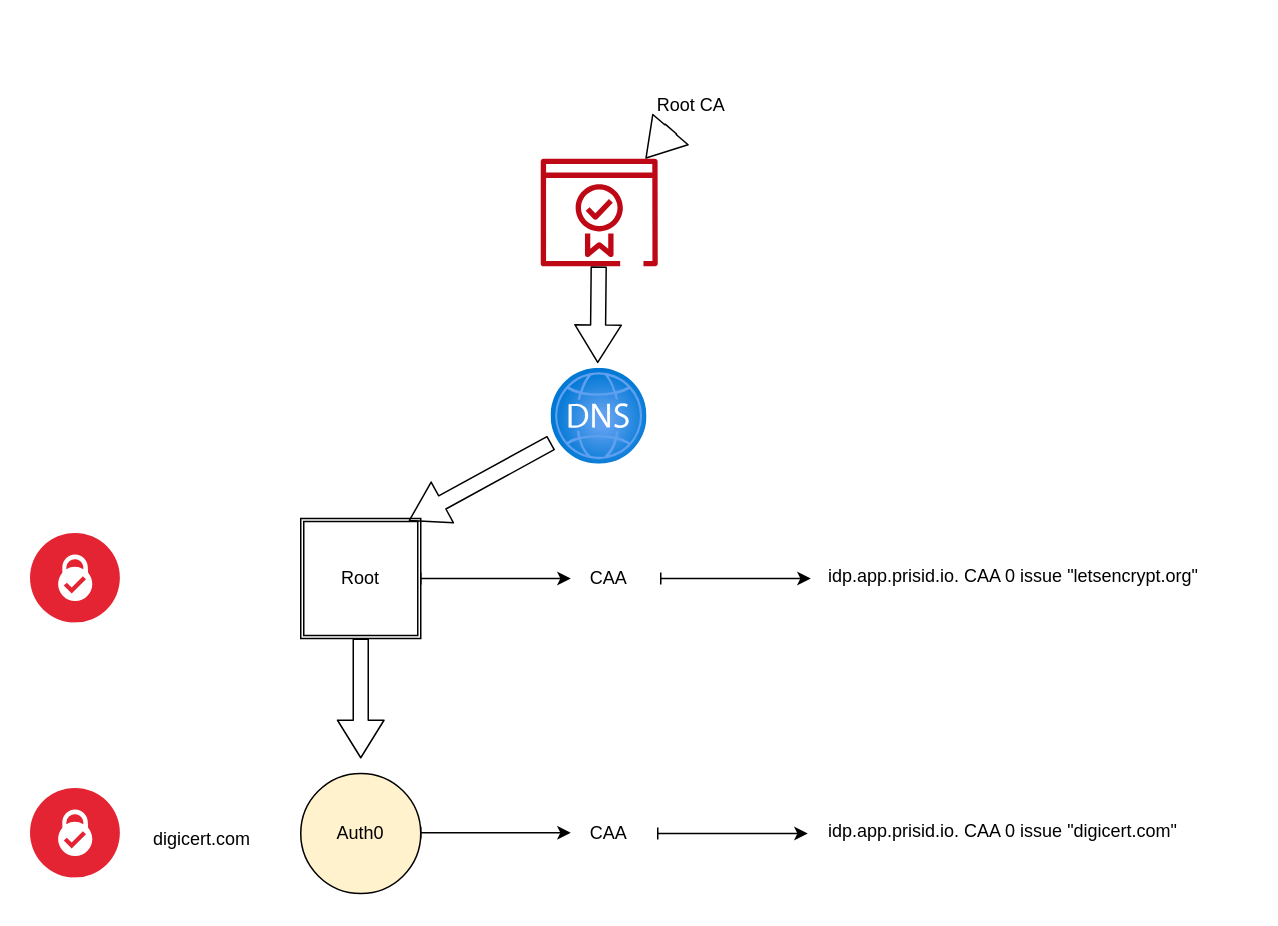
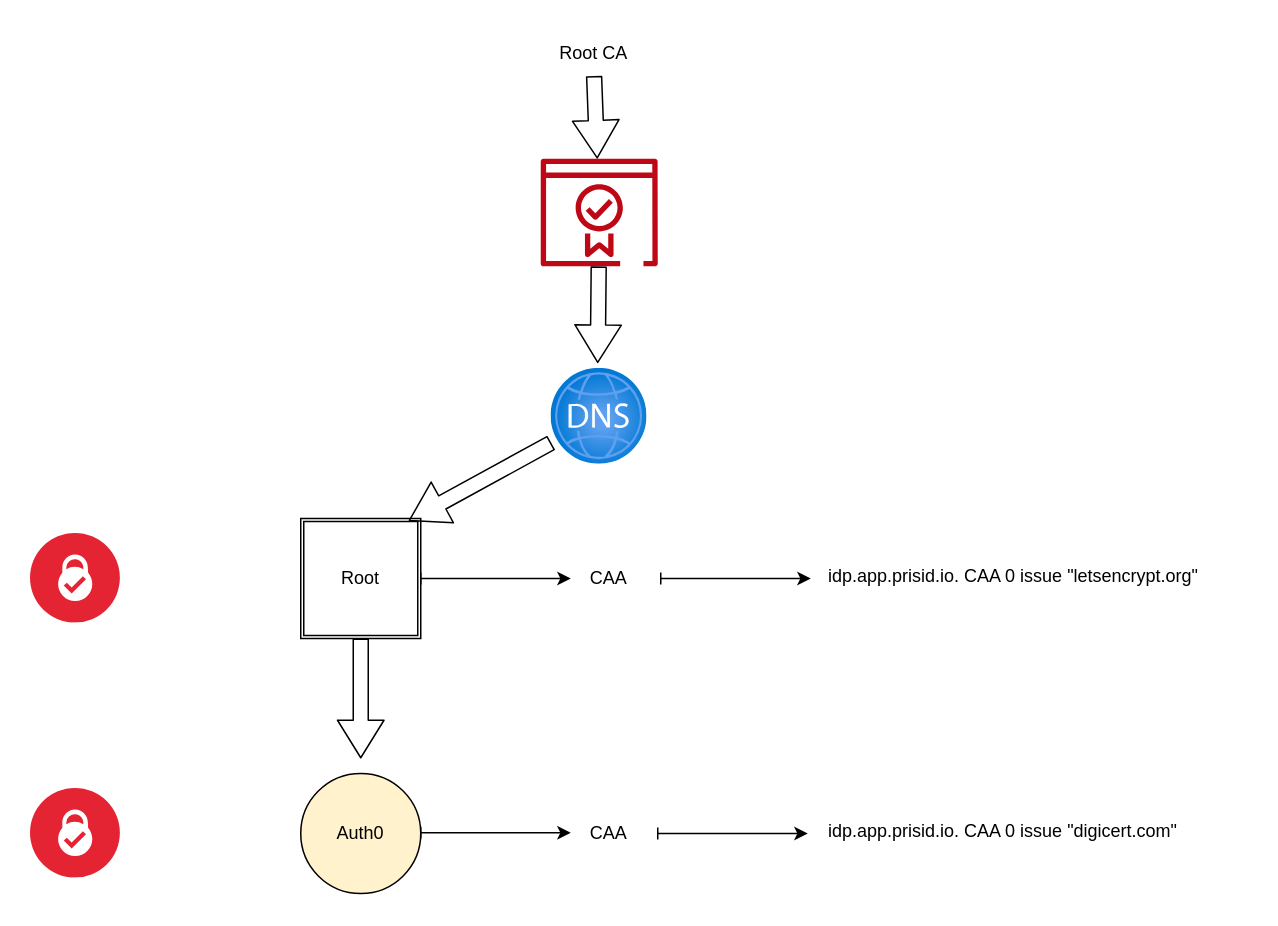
node "Root CA": moved (691, 106) -> (593, 53)
node "digicert.com": removed
